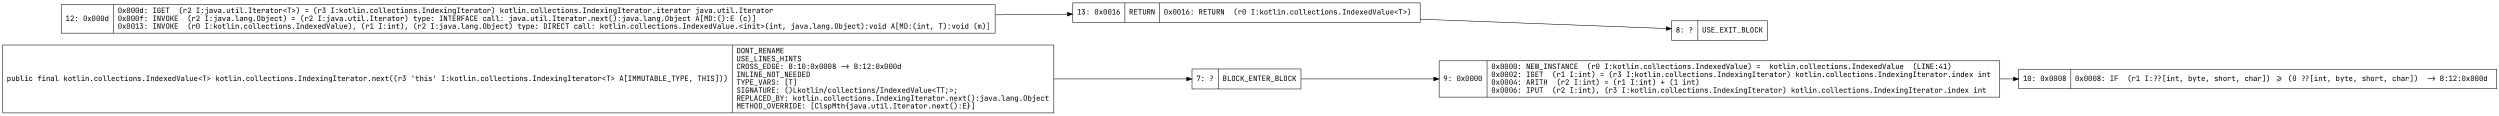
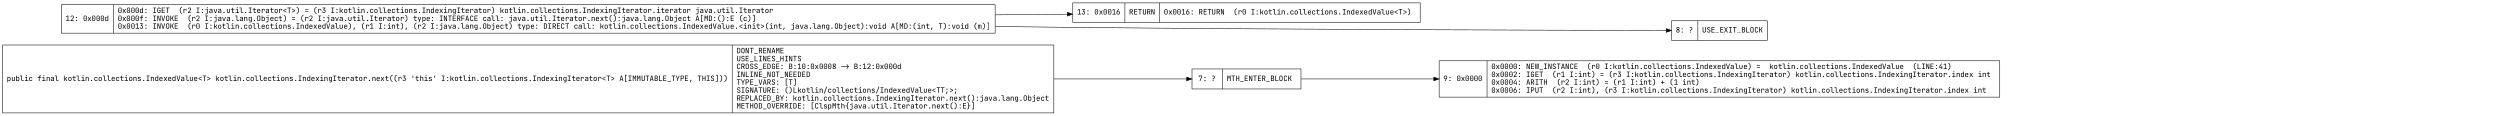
edge "13: 0x0016" -> "8: ?": now "12: 0x000d" -> "8: ?"
node "7: ?": text "BLOCK_ENTER_BLOCK" -> "MTH_ENTER_BLOCK"
node "10: 0x0008": removed
